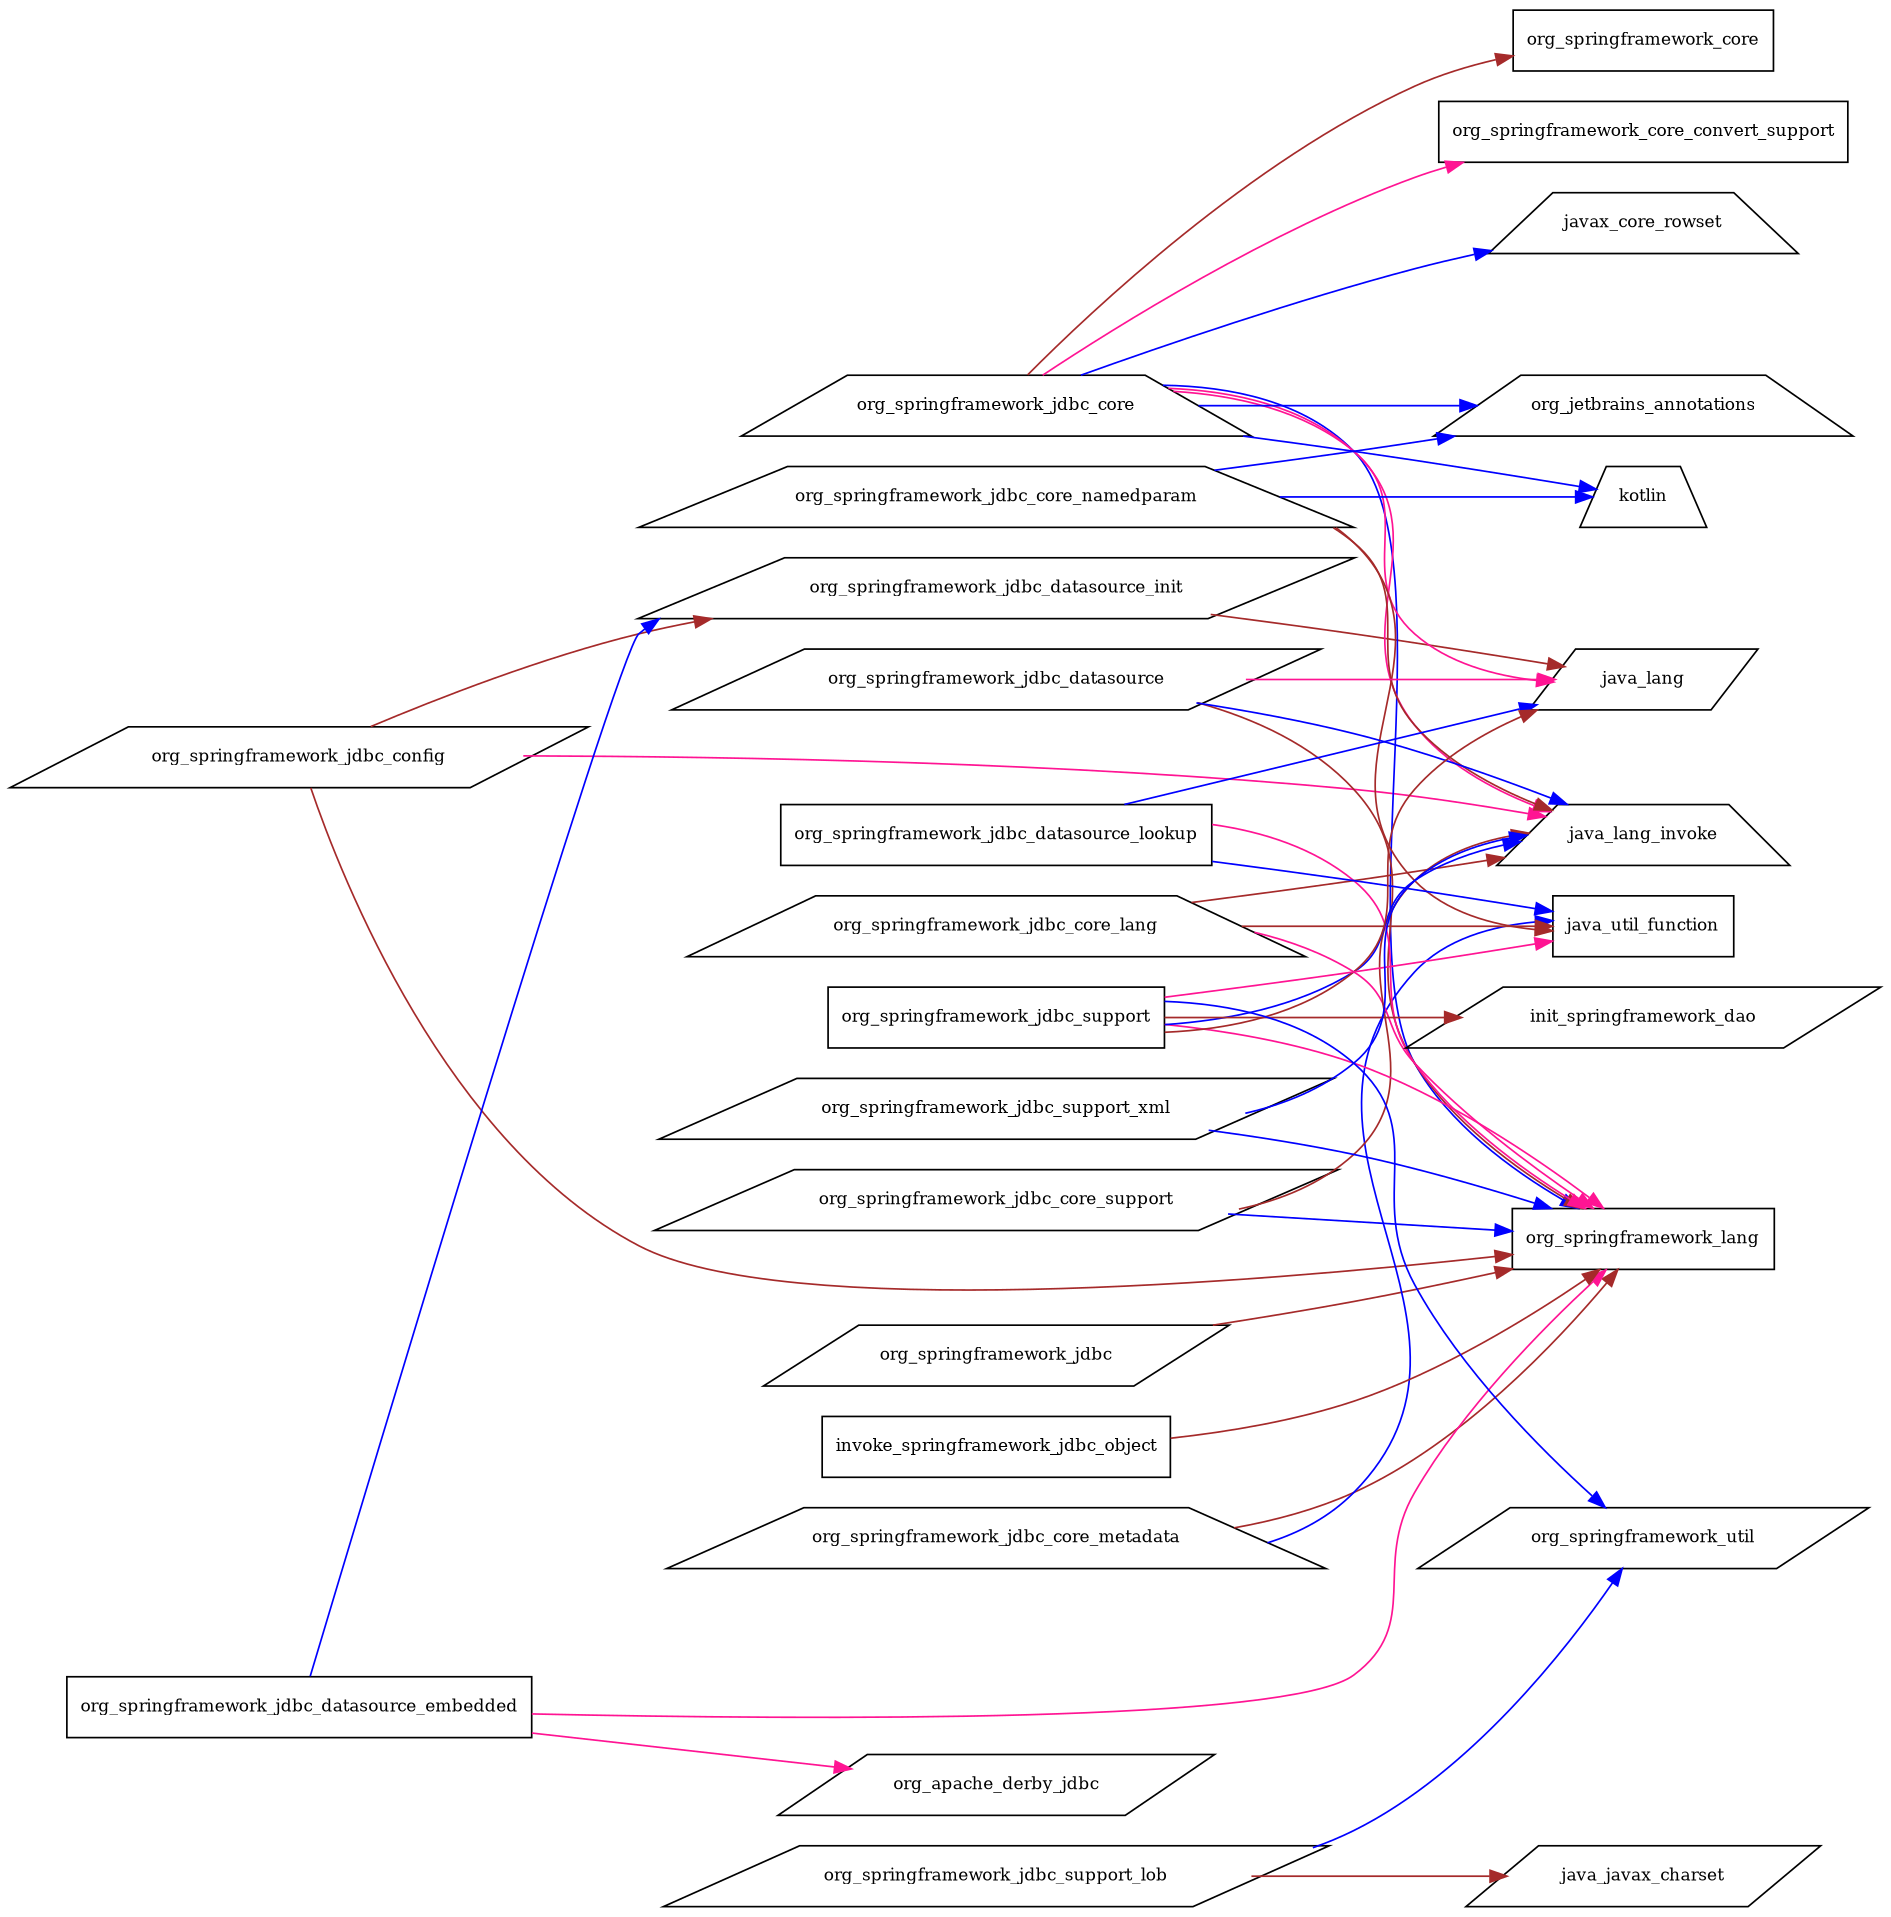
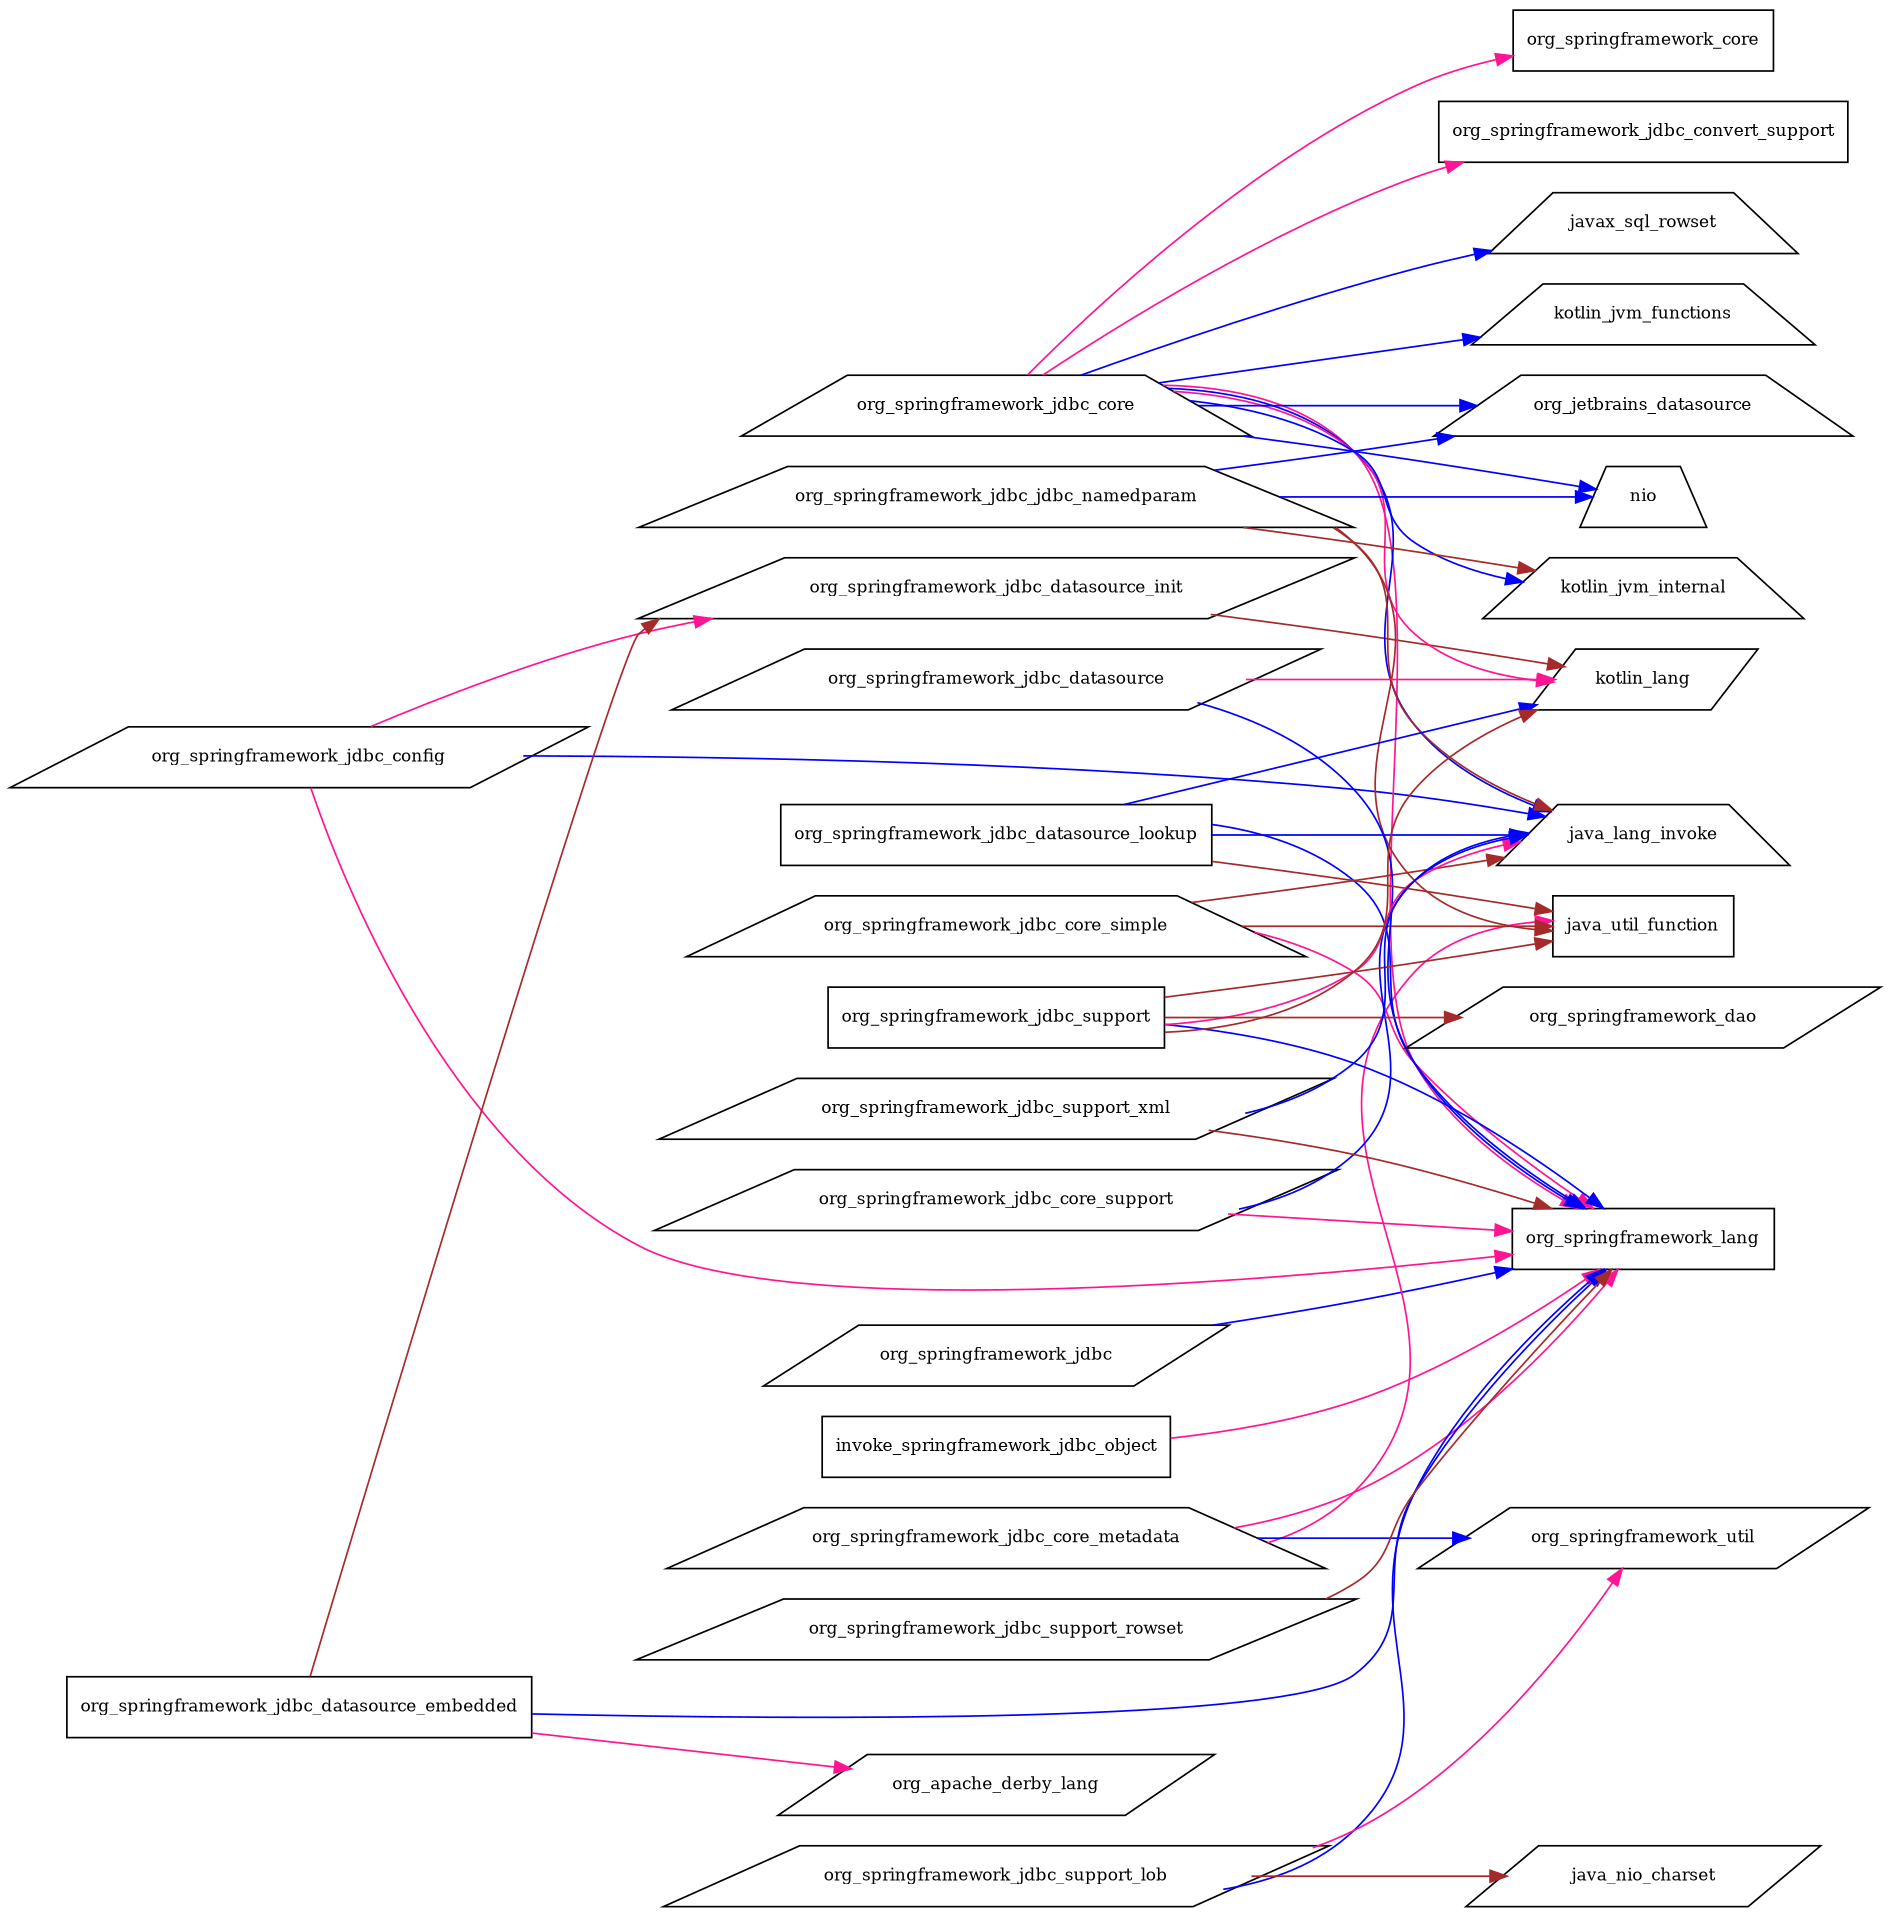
node "org_springframework_core_convert_support": label "org_springframework_core_convert_support" -> "org_springframework_jdbc_convert_support"
edge "org_springframework_jdbc_core" -> "org_springframework_core": color brown -> deeppink
node "javax_core_rowset": label "javax_core_rowset" -> "javax_sql_rowset"
node "kotlin_jvm_functions": added
node "org_jetbrains_annotations": label "org_jetbrains_annotations" -> "org_jetbrains_datasource"
node "org_springframework_jdbc_core_namedparam": label "org_springframework_jdbc_core_namedparam" -> "org_springframework_jdbc_jdbc_namedparam"
node "kotlin": label "kotlin" -> "nio"
edge "org_springframework_jdbc_core" -> "java_lang_invoke": color deeppink -> blue
node "kotlin_jvm_internal": added
edge "org_springframework_jdbc_config" -> "org_springframework_jdbc_datasource_init": color brown -> deeppink
node "java_lang": label "java_lang" -> "kotlin_lang"
edge "org_springframework_jdbc_core" -> "org_springframework_lang": color blue -> deeppink
edge "org_springframework_jdbc_datasource" -> "java_lang_invoke": now "org_springframework_jdbc_datasource_lookup" -> "java_lang_invoke"
edge "org_springframework_jdbc_config" -> "java_lang_invoke": color deeppink -> blue
edge "org_springframework_jdbc_datasource" -> "org_springframework_lang": color brown -> blue
edge "org_springframework_jdbc_datasource_lookup" -> "java_util_function": color blue -> brown
edge "org_springframework_jdbc_datasource_lookup" -> "org_springframework_lang": color deeppink -> blue
node "org_springframework_jdbc_core_lang": label "org_springframework_jdbc_core_lang" -> "org_springframework_jdbc_core_simple"
edge "org_springframework_jdbc_support" -> "java_lang_invoke": color blue -> deeppink
edge "org_springframework_jdbc_support" -> "java_util_function": color deeppink -> brown
node "init_springframework_dao": label "init_springframework_dao" -> "org_springframework_dao"
edge "org_springframework_jdbc_core_support" -> "java_lang_invoke": color brown -> blue
edge "org_springframework_jdbc_support" -> "org_springframework_lang": color deeppink -> blue
edge "org_springframework_jdbc_datasource_embedded" -> "org_springframework_jdbc_datasource_init": color blue -> brown
edge "org_springframework_jdbc_support_xml" -> "org_springframework_lang": color blue -> brown
edge "org_springframework_jdbc_support" -> "org_springframework_util": now "org_springframework_jdbc_core_metadata" -> "org_springframework_util"
edge "org_springframework_jdbc_core_support" -> "org_springframework_lang": color blue -> deeppink
edge "org_springframework_jdbc_core_metadata" -> "java_util_function": color blue -> deeppink
edge "org_springframework_jdbc_config" -> "org_springframework_lang": color brown -> deeppink
edge "org_springframework_jdbc" -> "org_springframework_lang": color brown -> blue
edge "invoke_springframework_jdbc_object" -> "org_springframework_lang": color brown -> deeppink
edge "org_springframework_jdbc_core_metadata" -> "org_springframework_lang": color brown -> deeppink
node "org_springframework_jdbc_support_rowset": added
edge "org_springframework_jdbc_support_lob" -> "org_springframework_lang": added
edge "org_springframework_jdbc_datasource_embedded" -> "org_springframework_lang": color deeppink -> blue
edge "org_springframework_jdbc_support_lob" -> "org_springframework_util": color blue -> deeppink
node "org_apache_derby_jdbc": label "org_apache_derby_jdbc" -> "org_apache_derby_lang"
node "java_javax_charset": label "java_javax_charset" -> "java_nio_charset"
